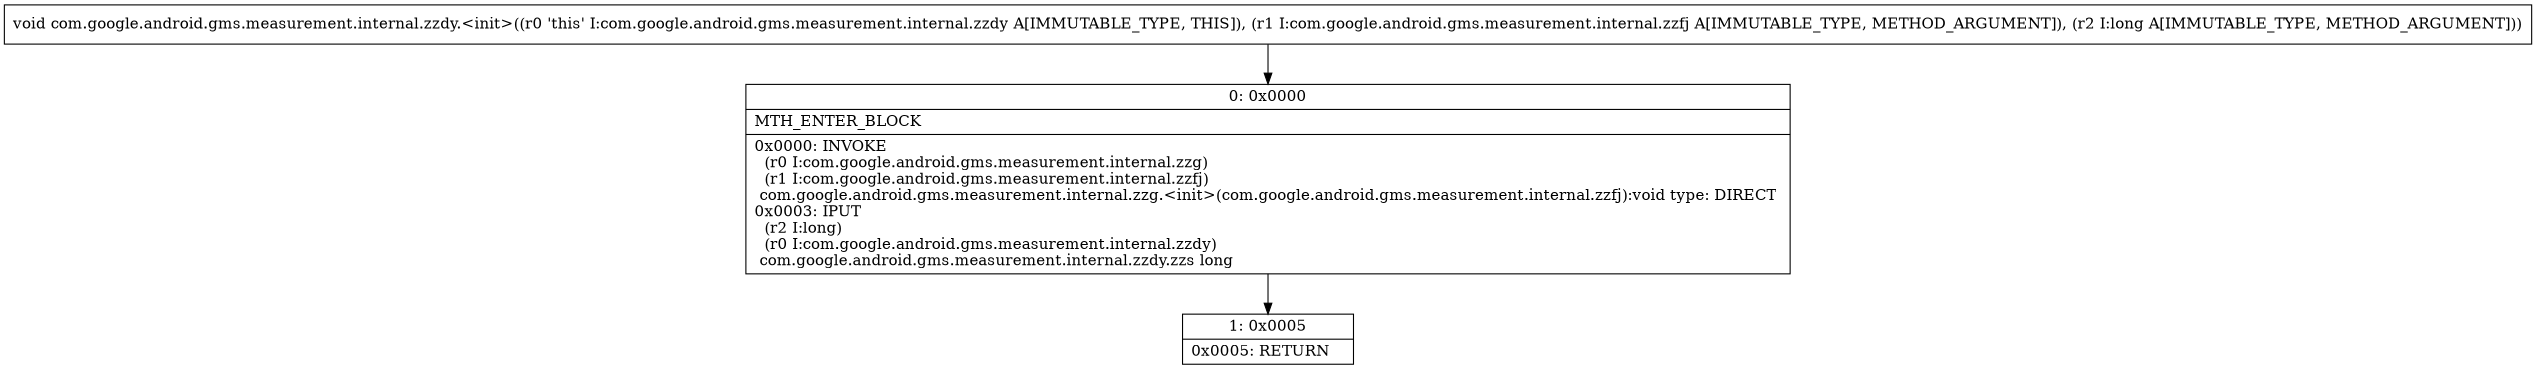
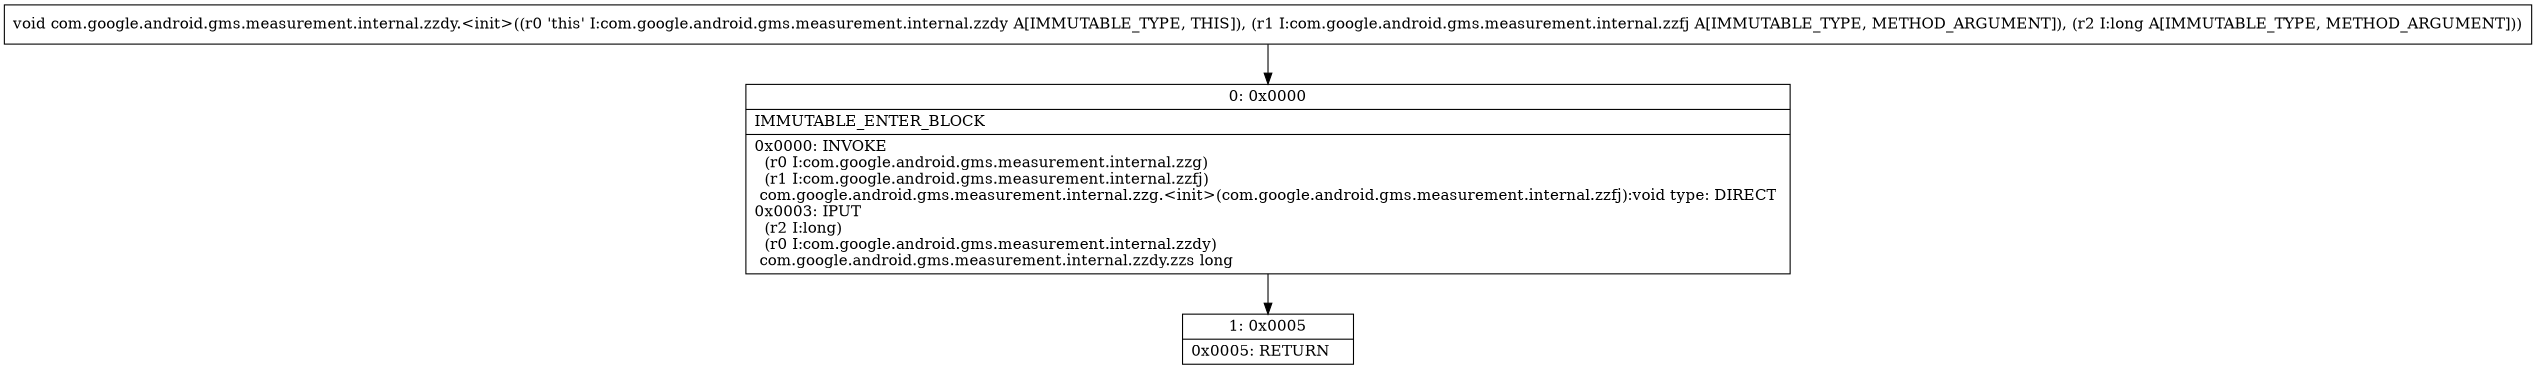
node "0: 0x0000": text "MTH_ENTER_BLOCK" -> "IMMUTABLE_ENTER_BLOCK"
